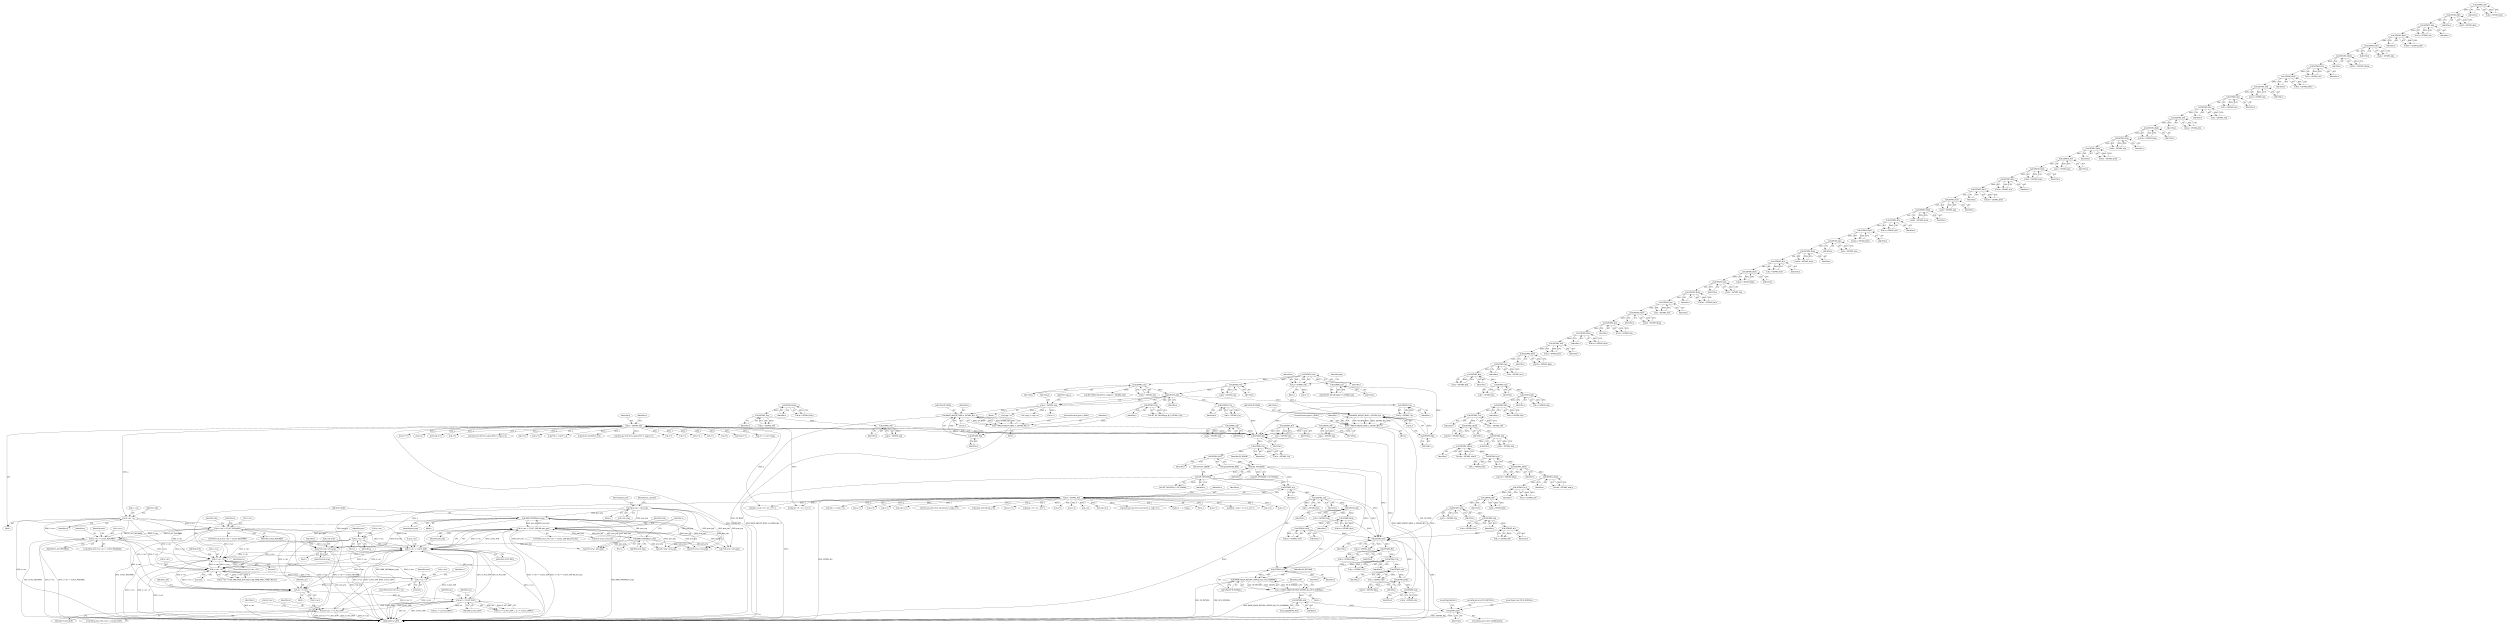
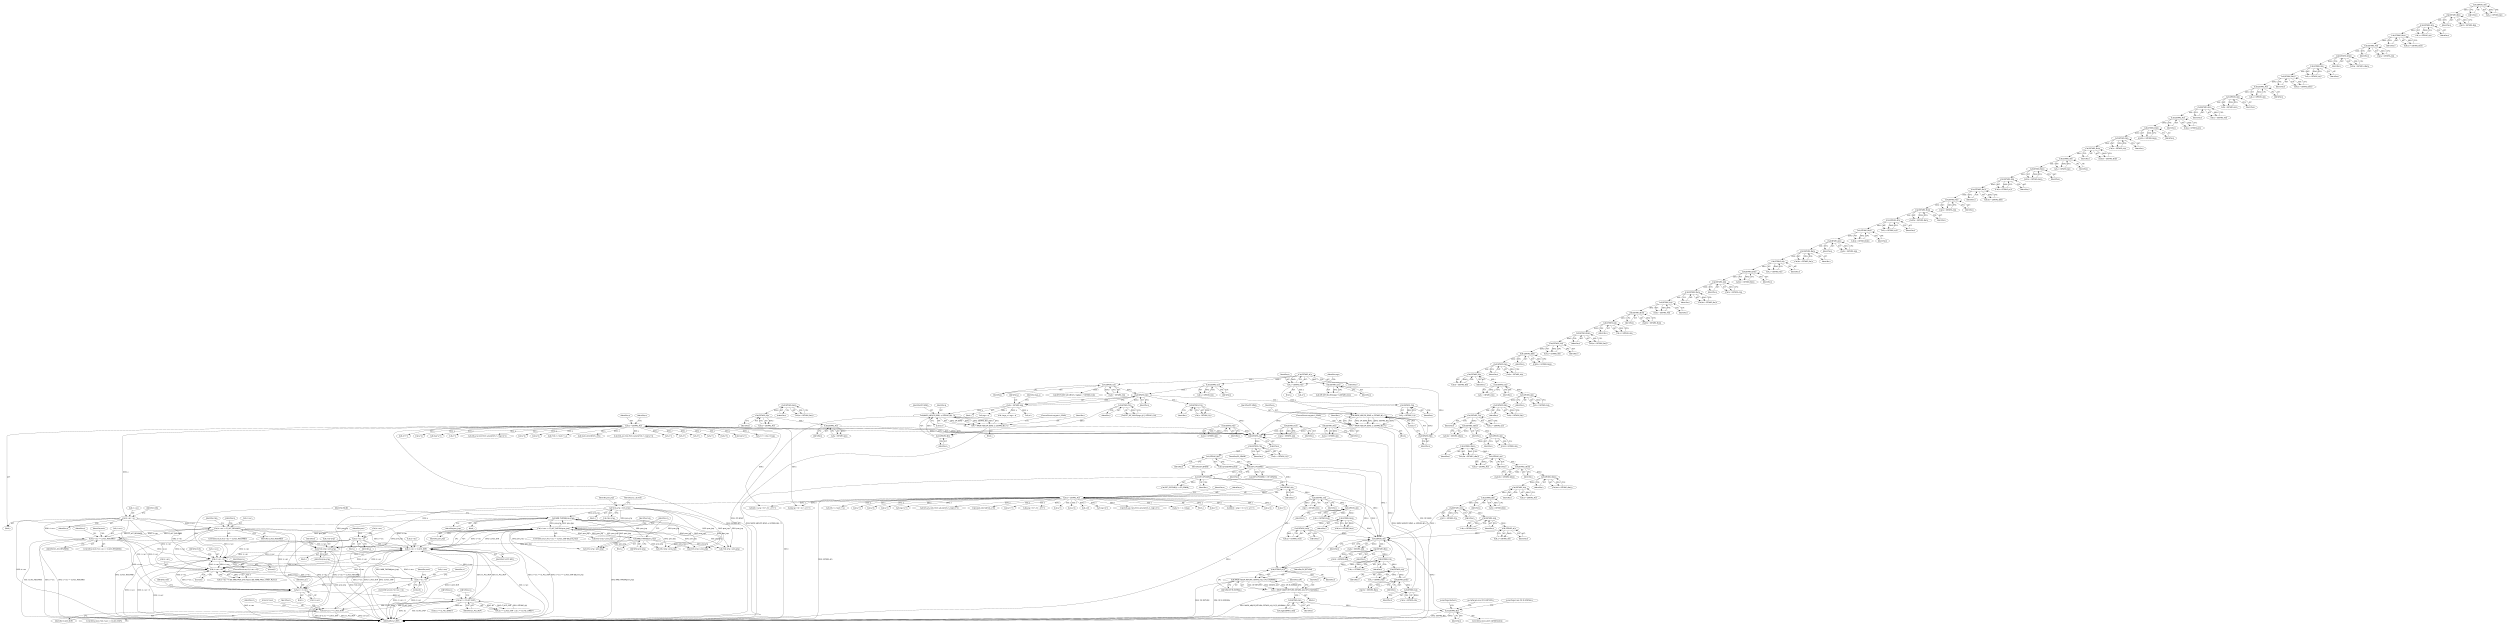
edge "(Call,acc == CI_ACC_SKIP || acc == CI_ACC_DIRECT)" -> "(Call,acc == CI_ACC_SKIP)": label "CFG: " -> "DDG: GETARG_A(i)"
